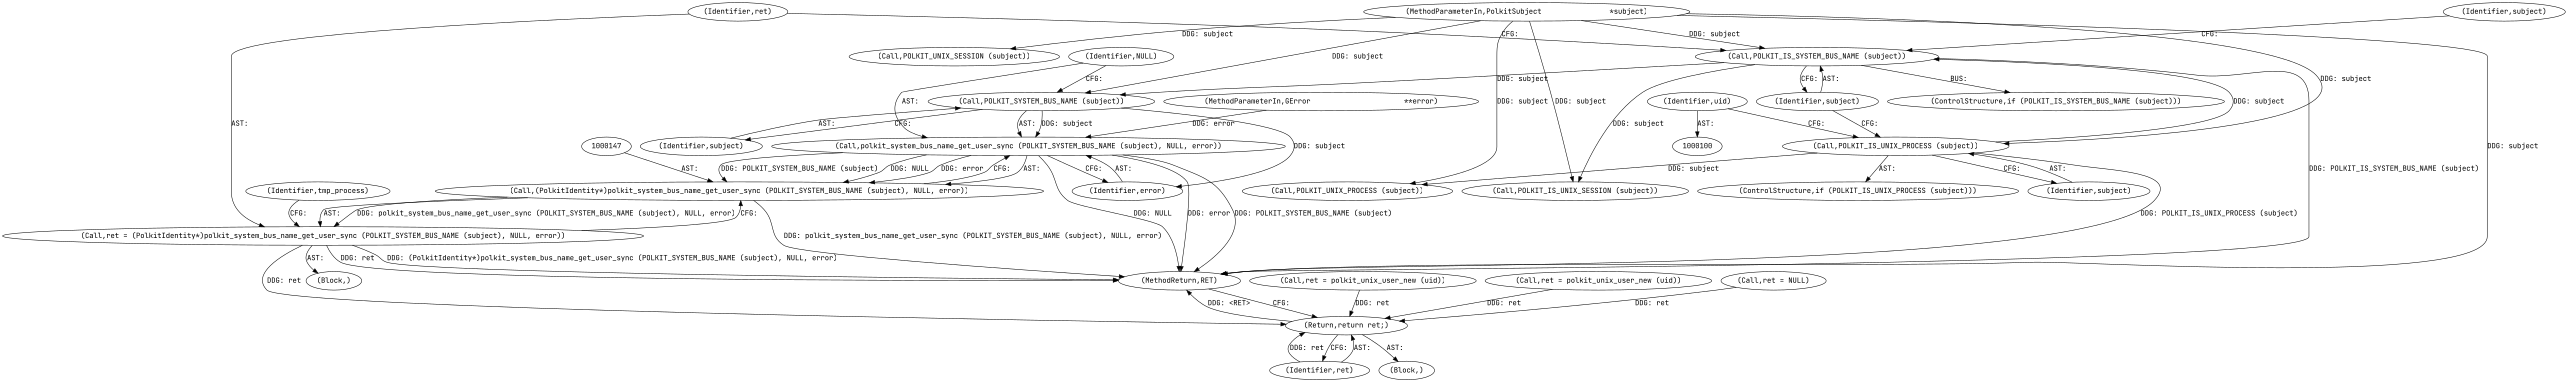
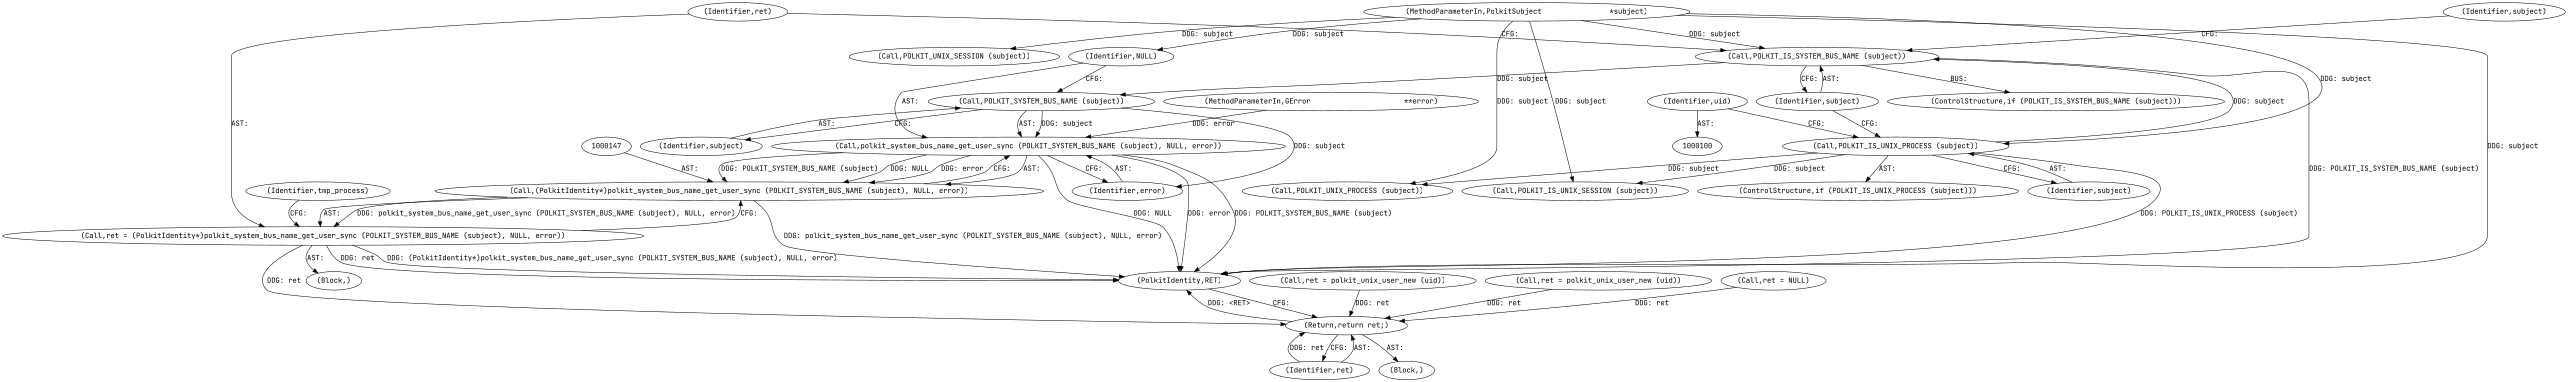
edge "(MethodParameterIn,PolkitSubject                *subject)" -> "(Call,POLKIT_SYSTEM_BUS_NAME (subject))": now "(MethodParameterIn,PolkitSubject                *subject)" -> "(Identifier,NULL)"
edge "(Call,POLKIT_IS_SYSTEM_BUS_NAME (subject))" -> "(Call,POLKIT_IS_UNIX_SESSION (subject))": now "(Call,POLKIT_IS_UNIX_PROCESS (subject))" -> "(Call,POLKIT_IS_UNIX_SESSION (subject))"
node "(MethodReturn,RET)": label "(MethodReturn,RET)" -> "(PolkitIdentity,RET)"
